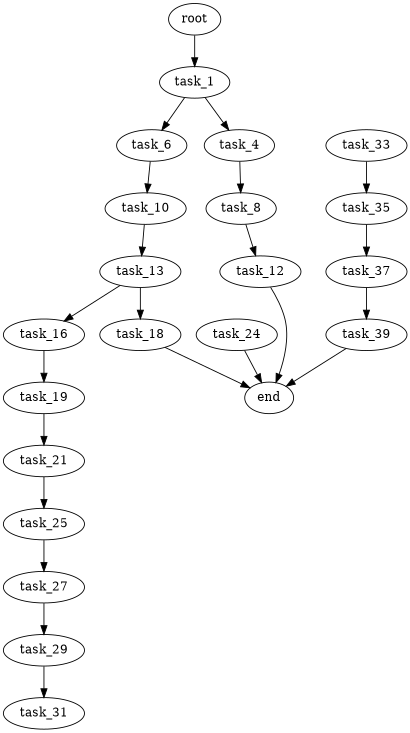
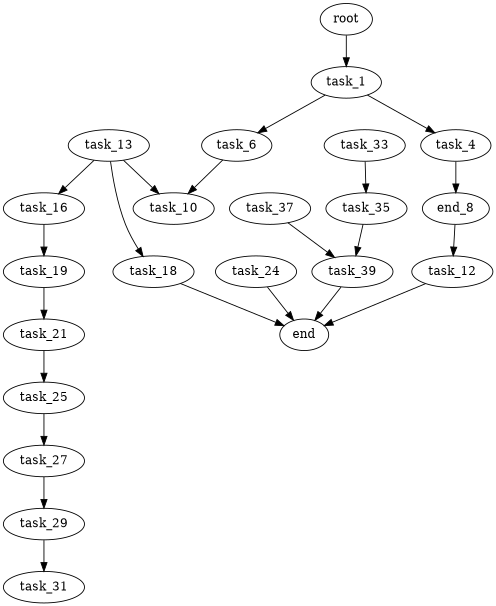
node "task_8": label "task_8" -> "end_8"
edge "task_10" -> "task_13": reversed
edge "task_35" -> "task_37": now "task_35" -> "task_39"
